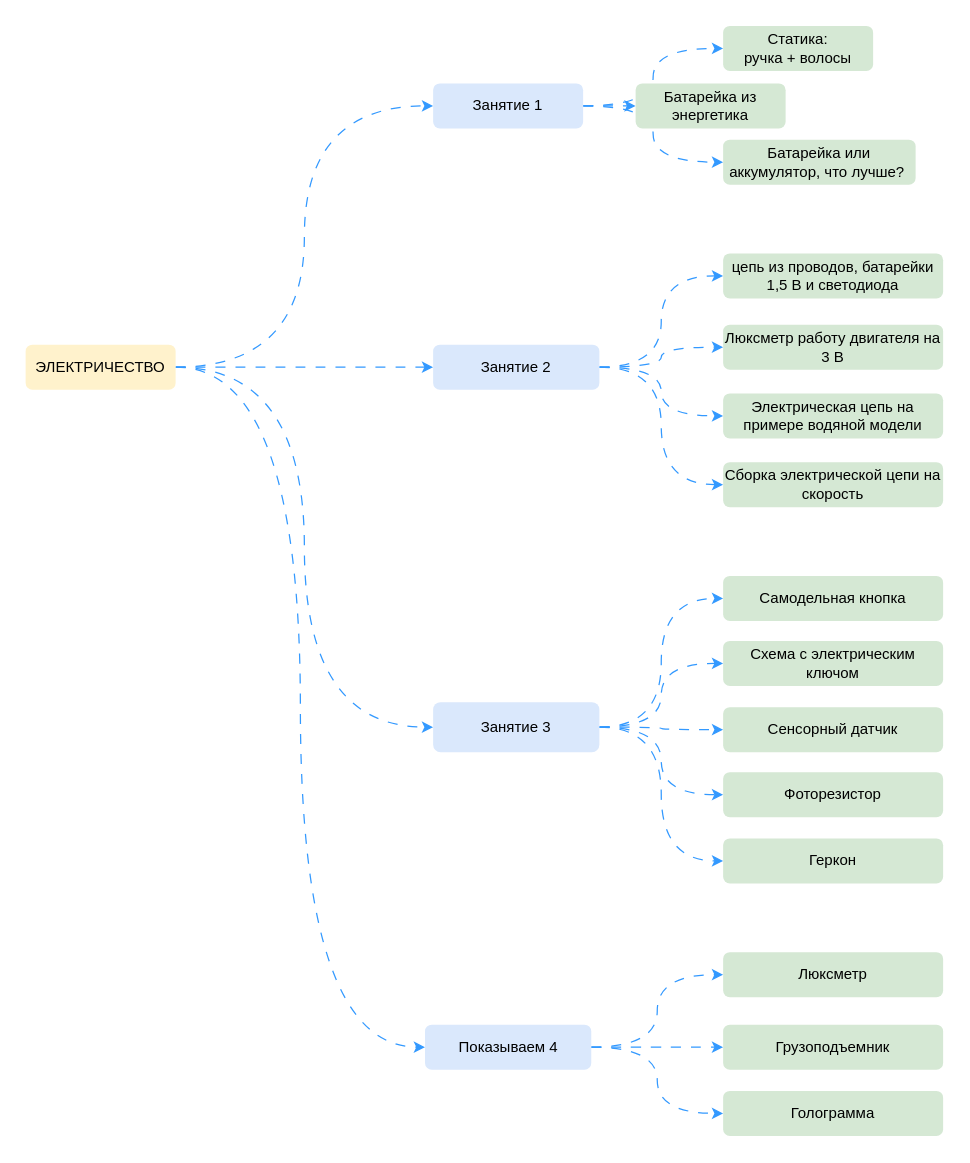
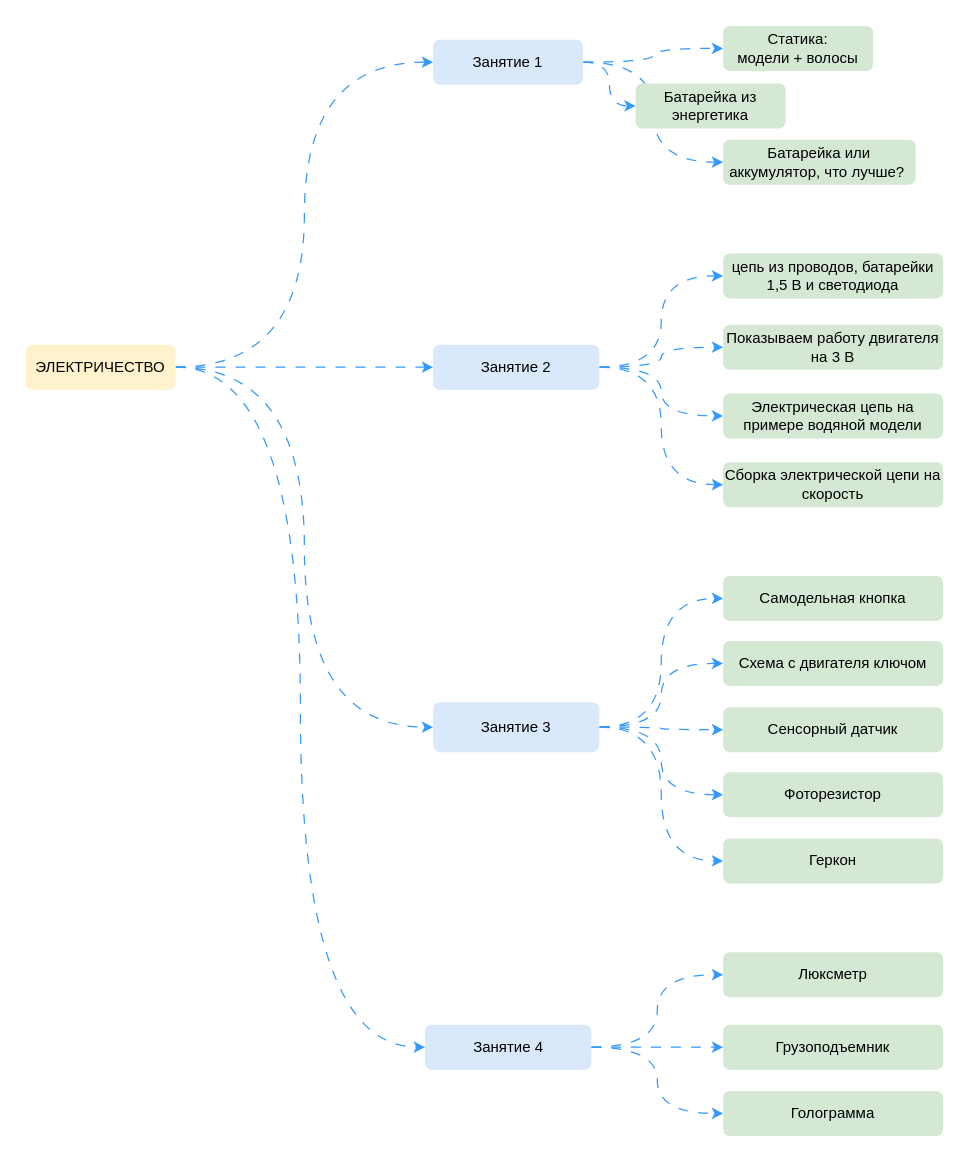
node "Статика: ручка + волосы": label "Статика: ручка + волосы" -> "Статика: модели + волосы"
node "Занятие 1": moved (508, 106) -> (508, 62)
node "Люксметр работу двигателя на 3 В": label "Люксметр работу двигателя на 3 В" -> "Показываем работу двигателя на 3 В"
node "Схема с электрическим ключом": label "Схема с электрическим ключом" -> "Схема с двигателя ключом"
node "Показываем 4": label "Показываем 4" -> "Занятие 4"
